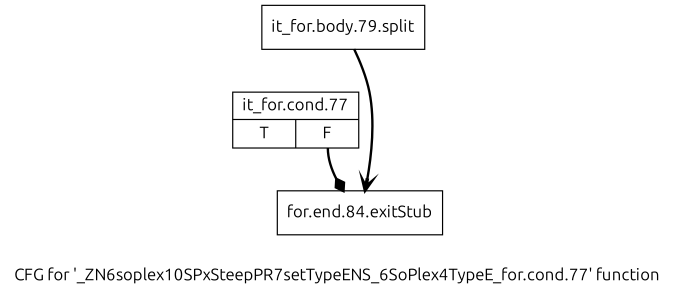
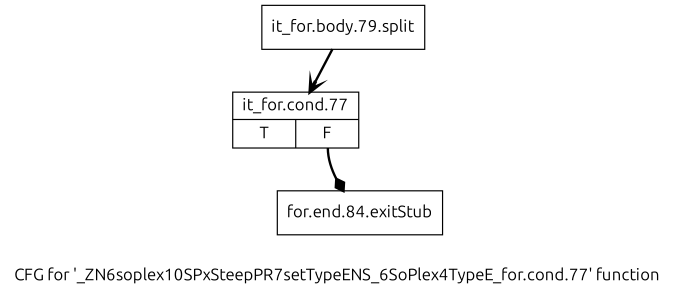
edge "it_for.body.79.split" -> "for.end.84.exitStub": now "it_for.body.79.split" -> "it_for.cond.77"
